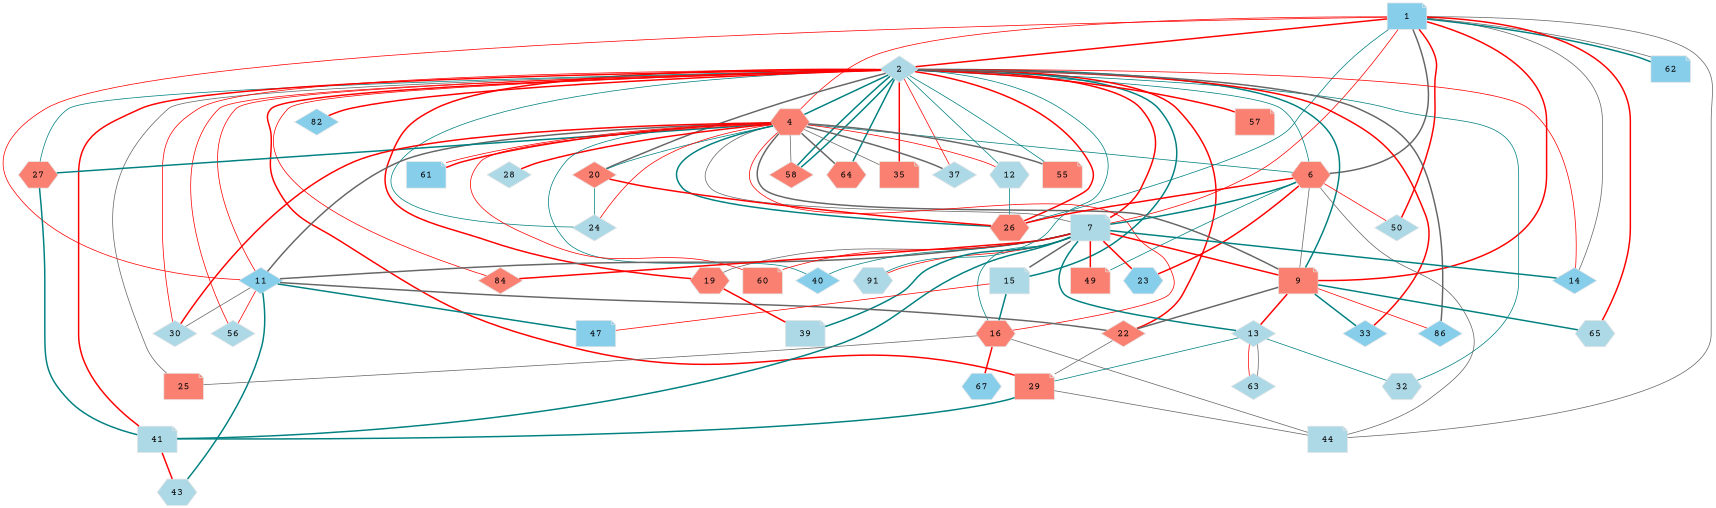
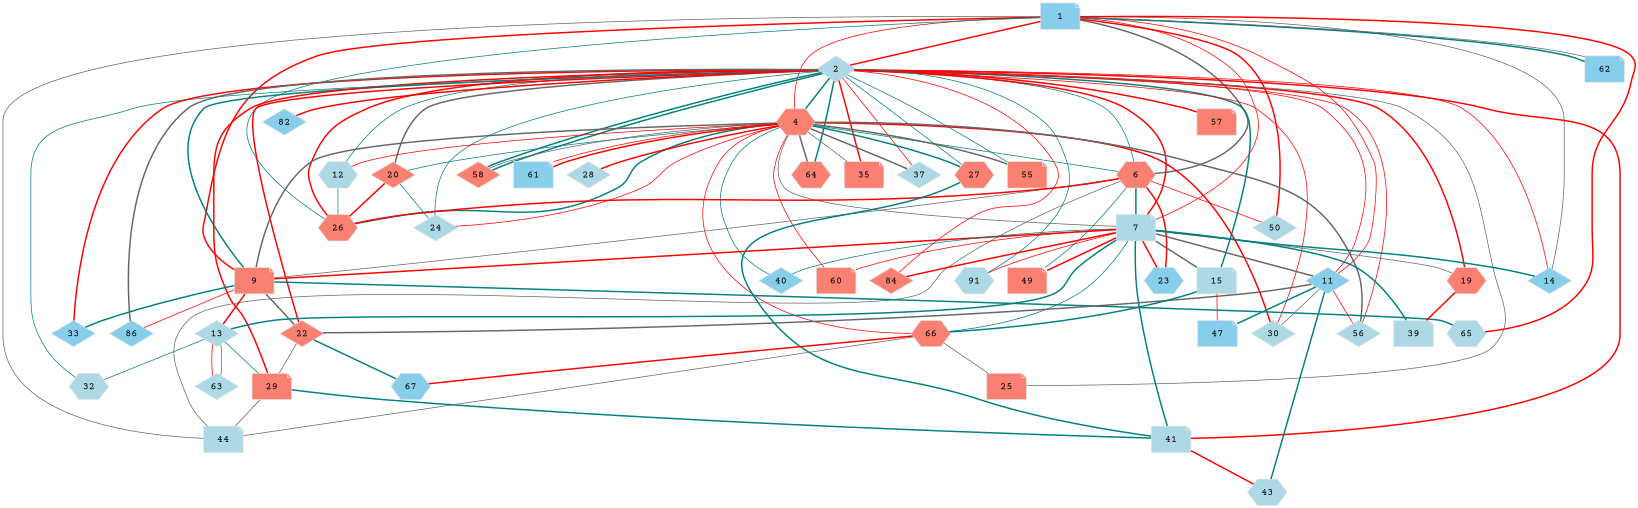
edge "4" -- "11": now "4" -- "56"
node "16": label "16" -> "66"
edge "22" -- "67": added
